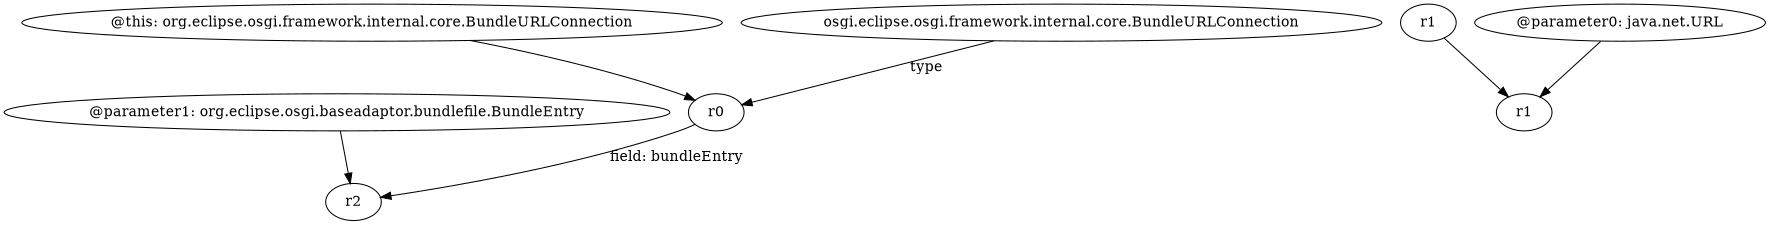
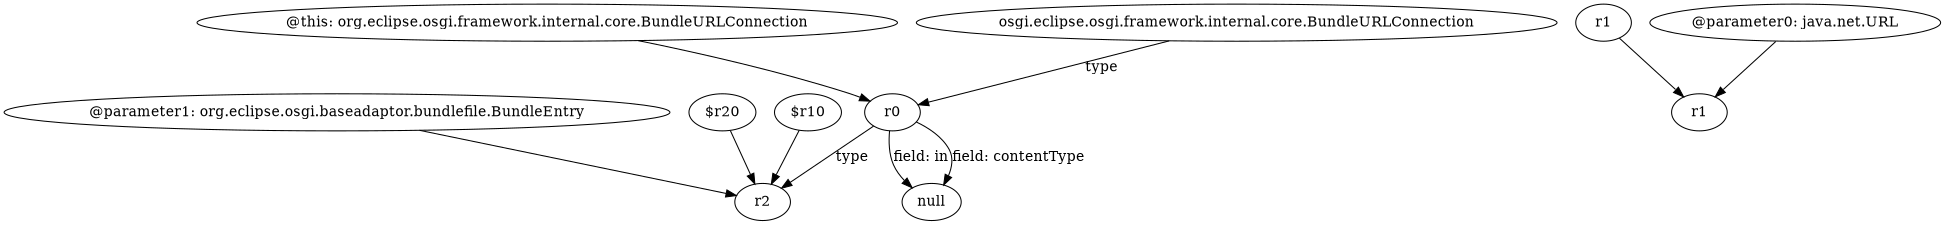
node "$r20": added
node "$r10": added
edge "r0" -> "r2": label "field: bundleEntry" -> "type"
node "null": added
